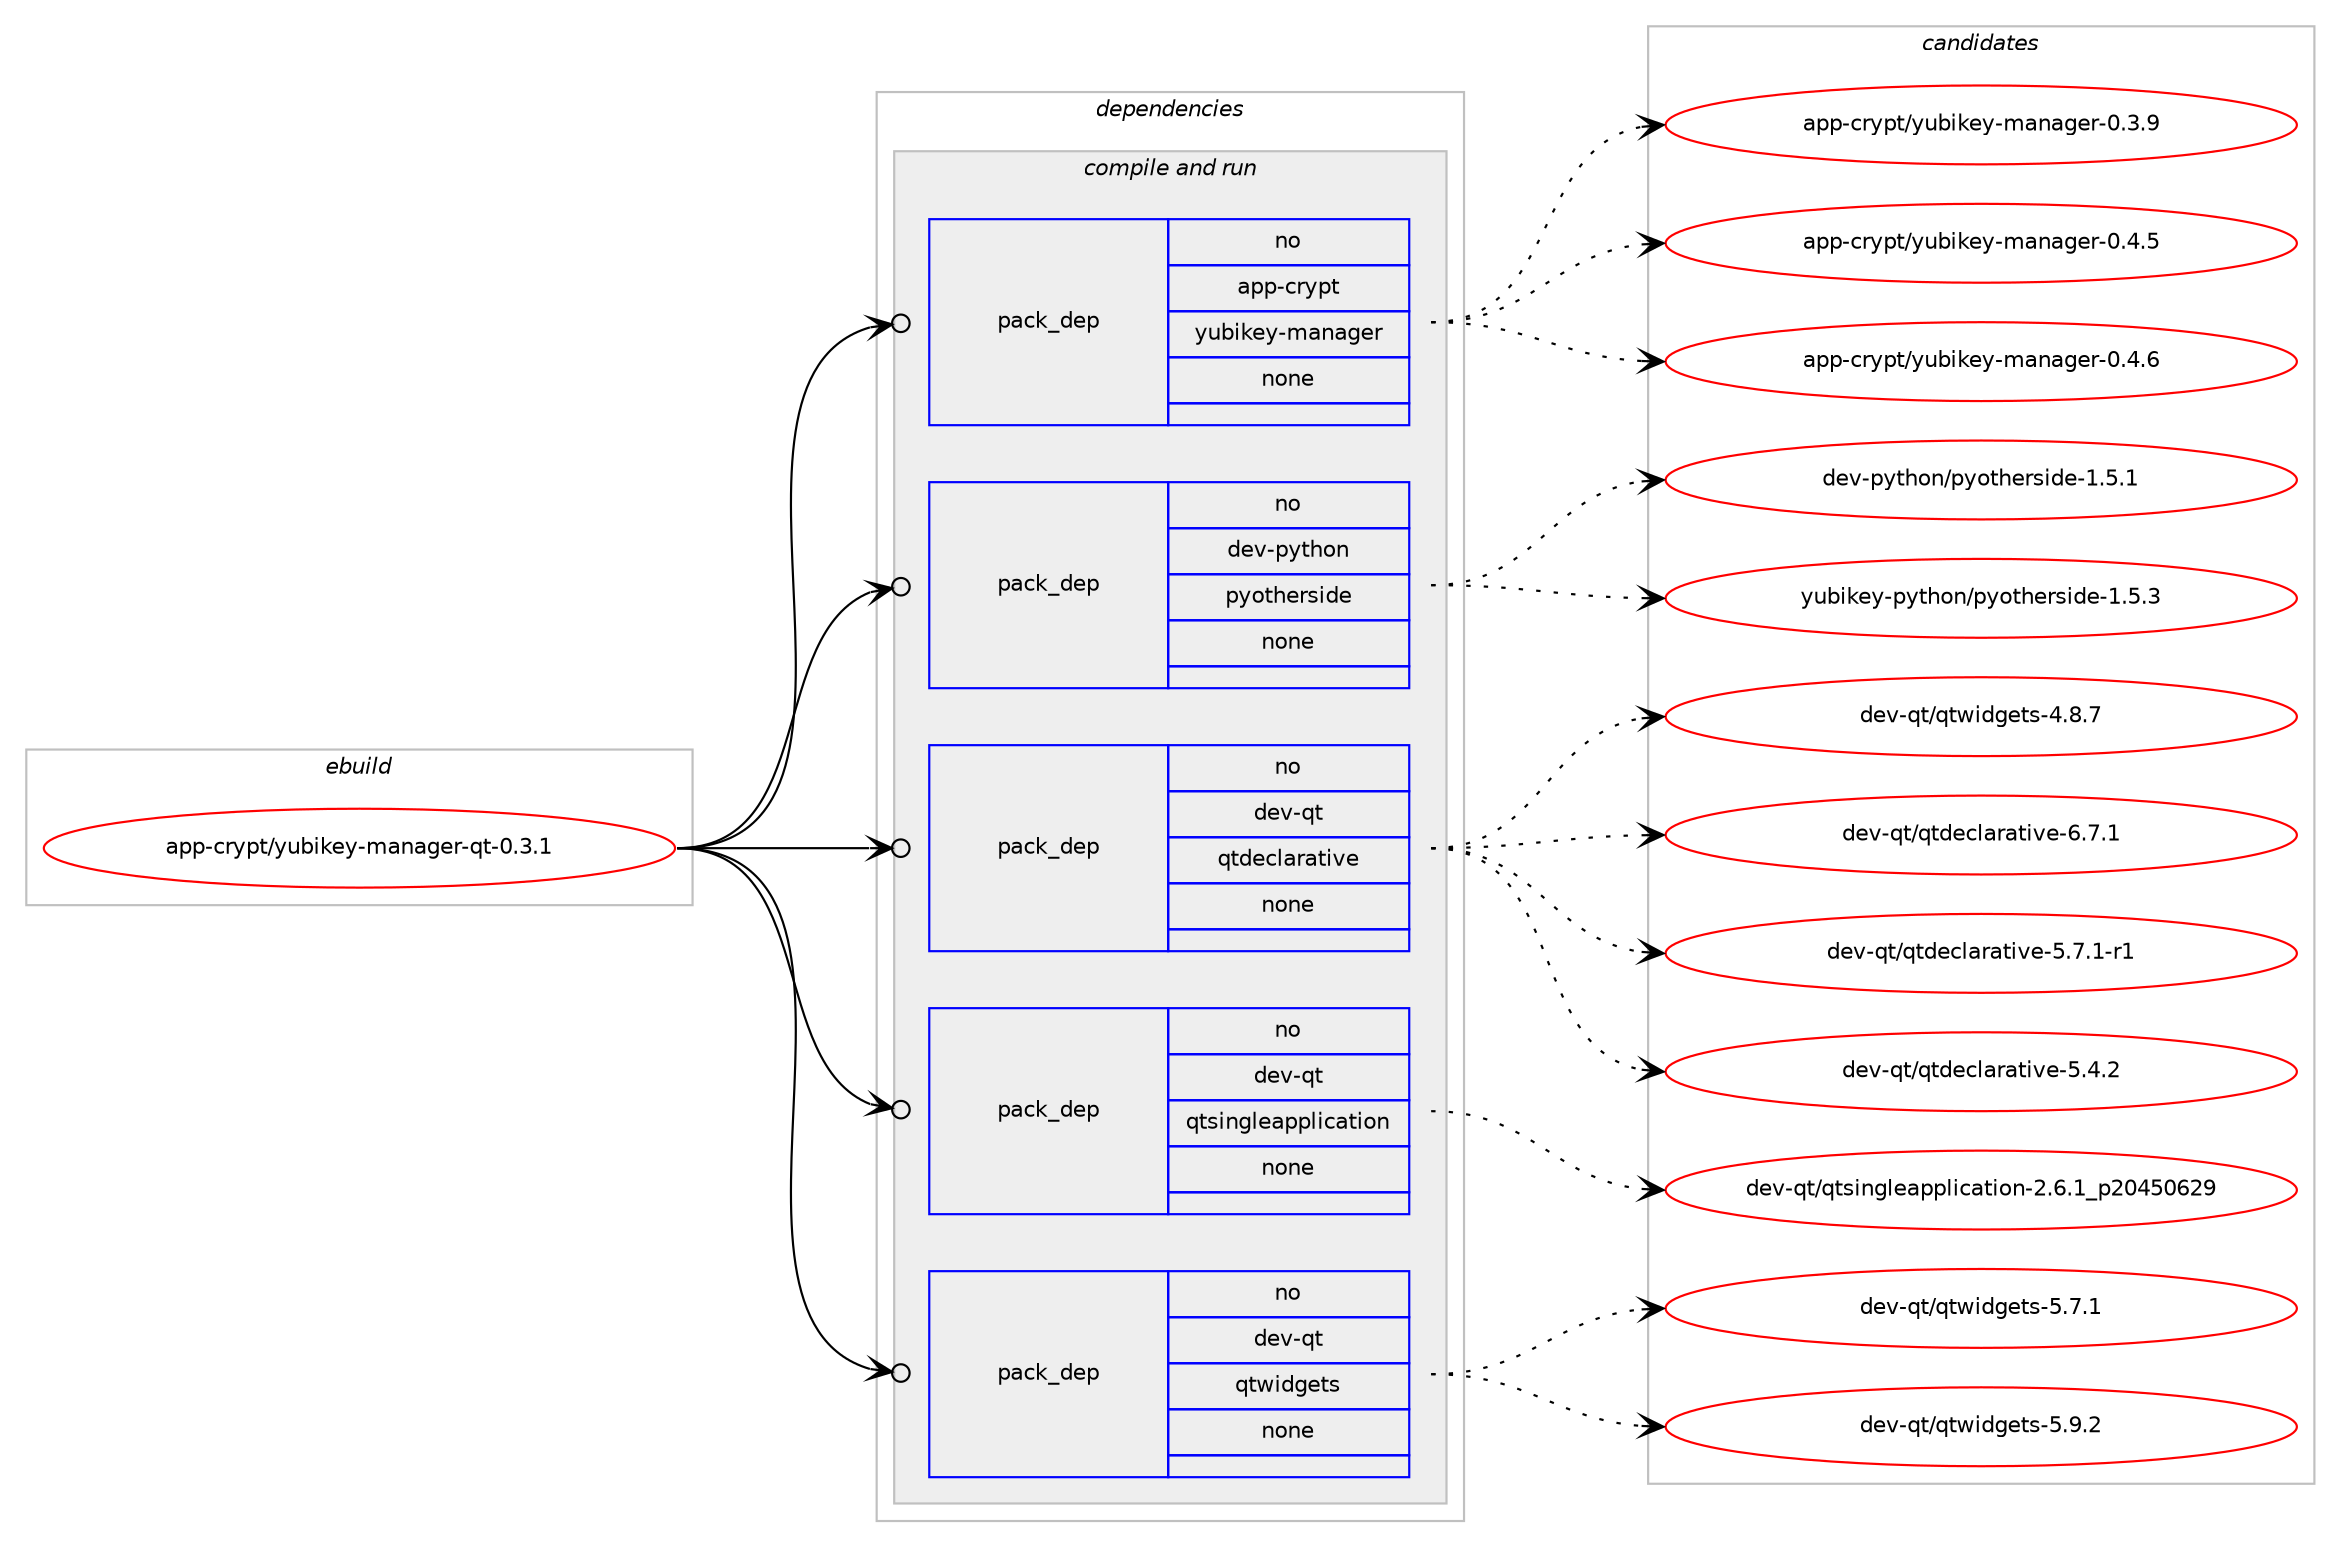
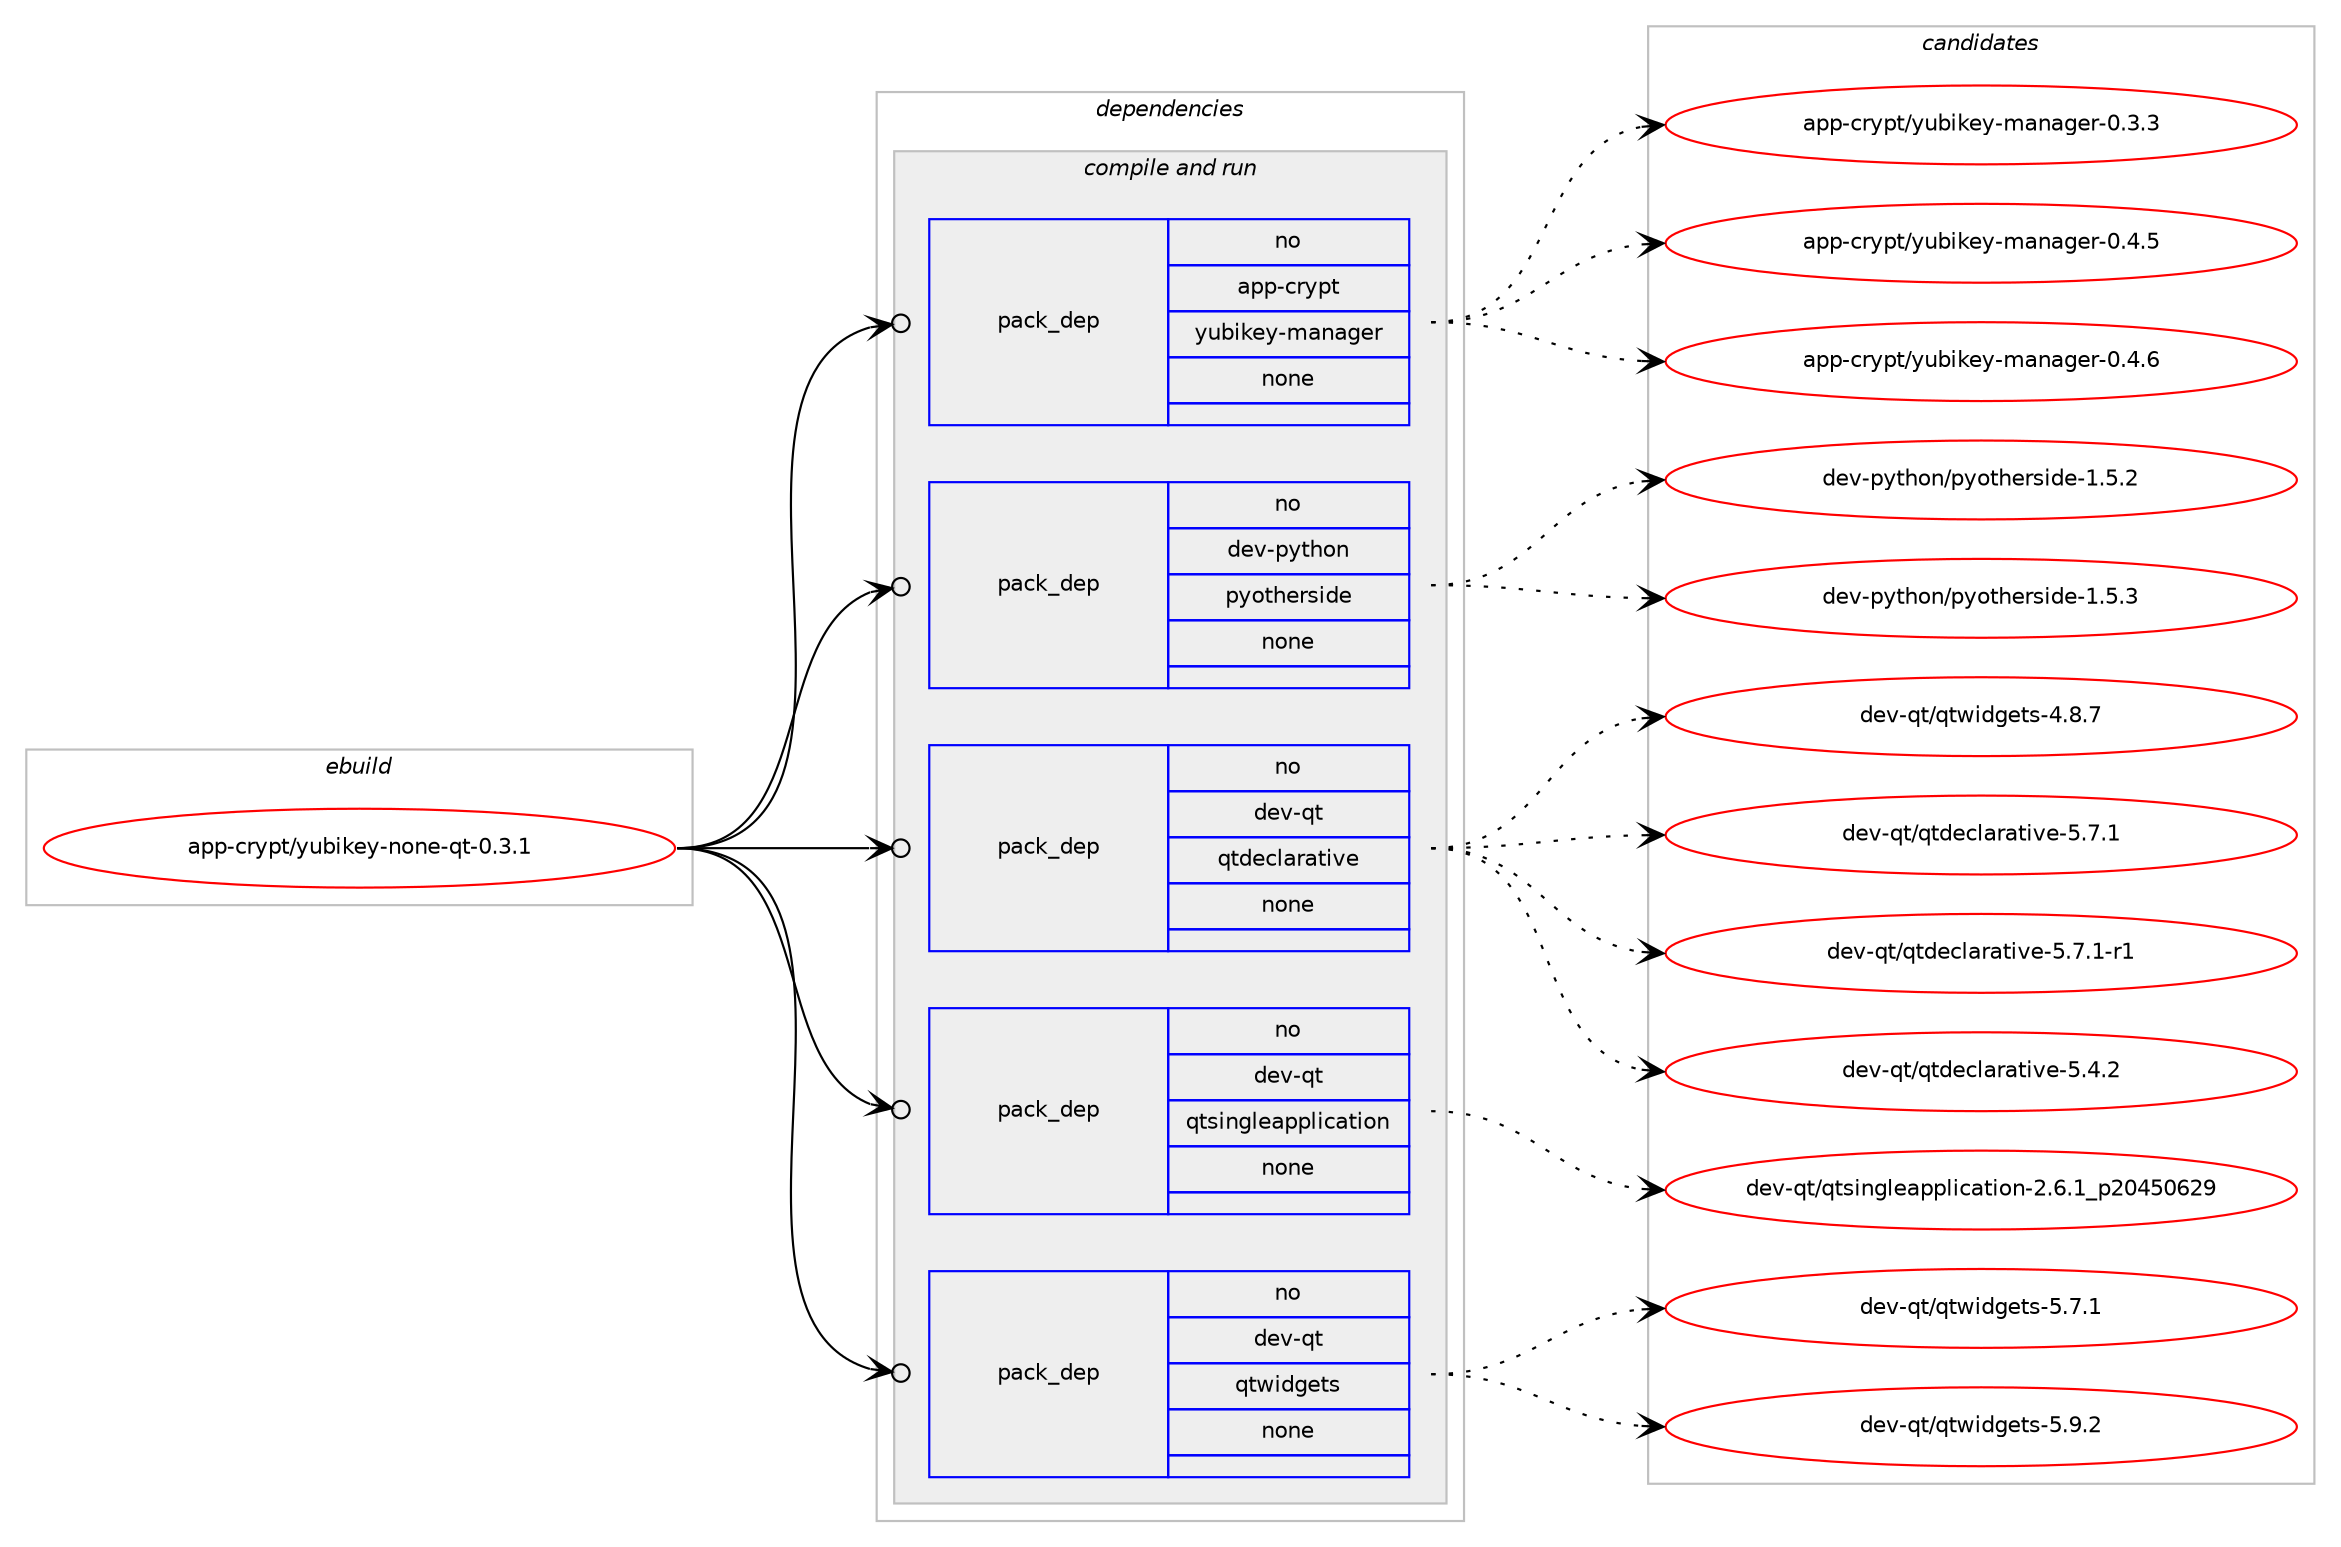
node "app-crypt/yubikey-manager-0.3.9": label "app-crypt/yubikey-manager-0.3.9" -> "app-crypt/yubikey-manager-0.3.3"
node "dev-python/pyotherside-1.5.1": label "dev-python/pyotherside-1.5.1" -> "dev-python/pyotherside-1.5.2"
node "yubikey-python/pyotherside-1.5.3": label "yubikey-python/pyotherside-1.5.3" -> "dev-python/pyotherside-1.5.3"
node "dev-qt/qtdeclarative-6.7.1": label "dev-qt/qtdeclarative-6.7.1" -> "dev-qt/qtdeclarative-5.7.1"
node "app-crypt/yubikey-manager-qt-0.3.1": label "app-crypt/yubikey-manager-qt-0.3.1" -> "app-crypt/yubikey-none-qt-0.3.1"
